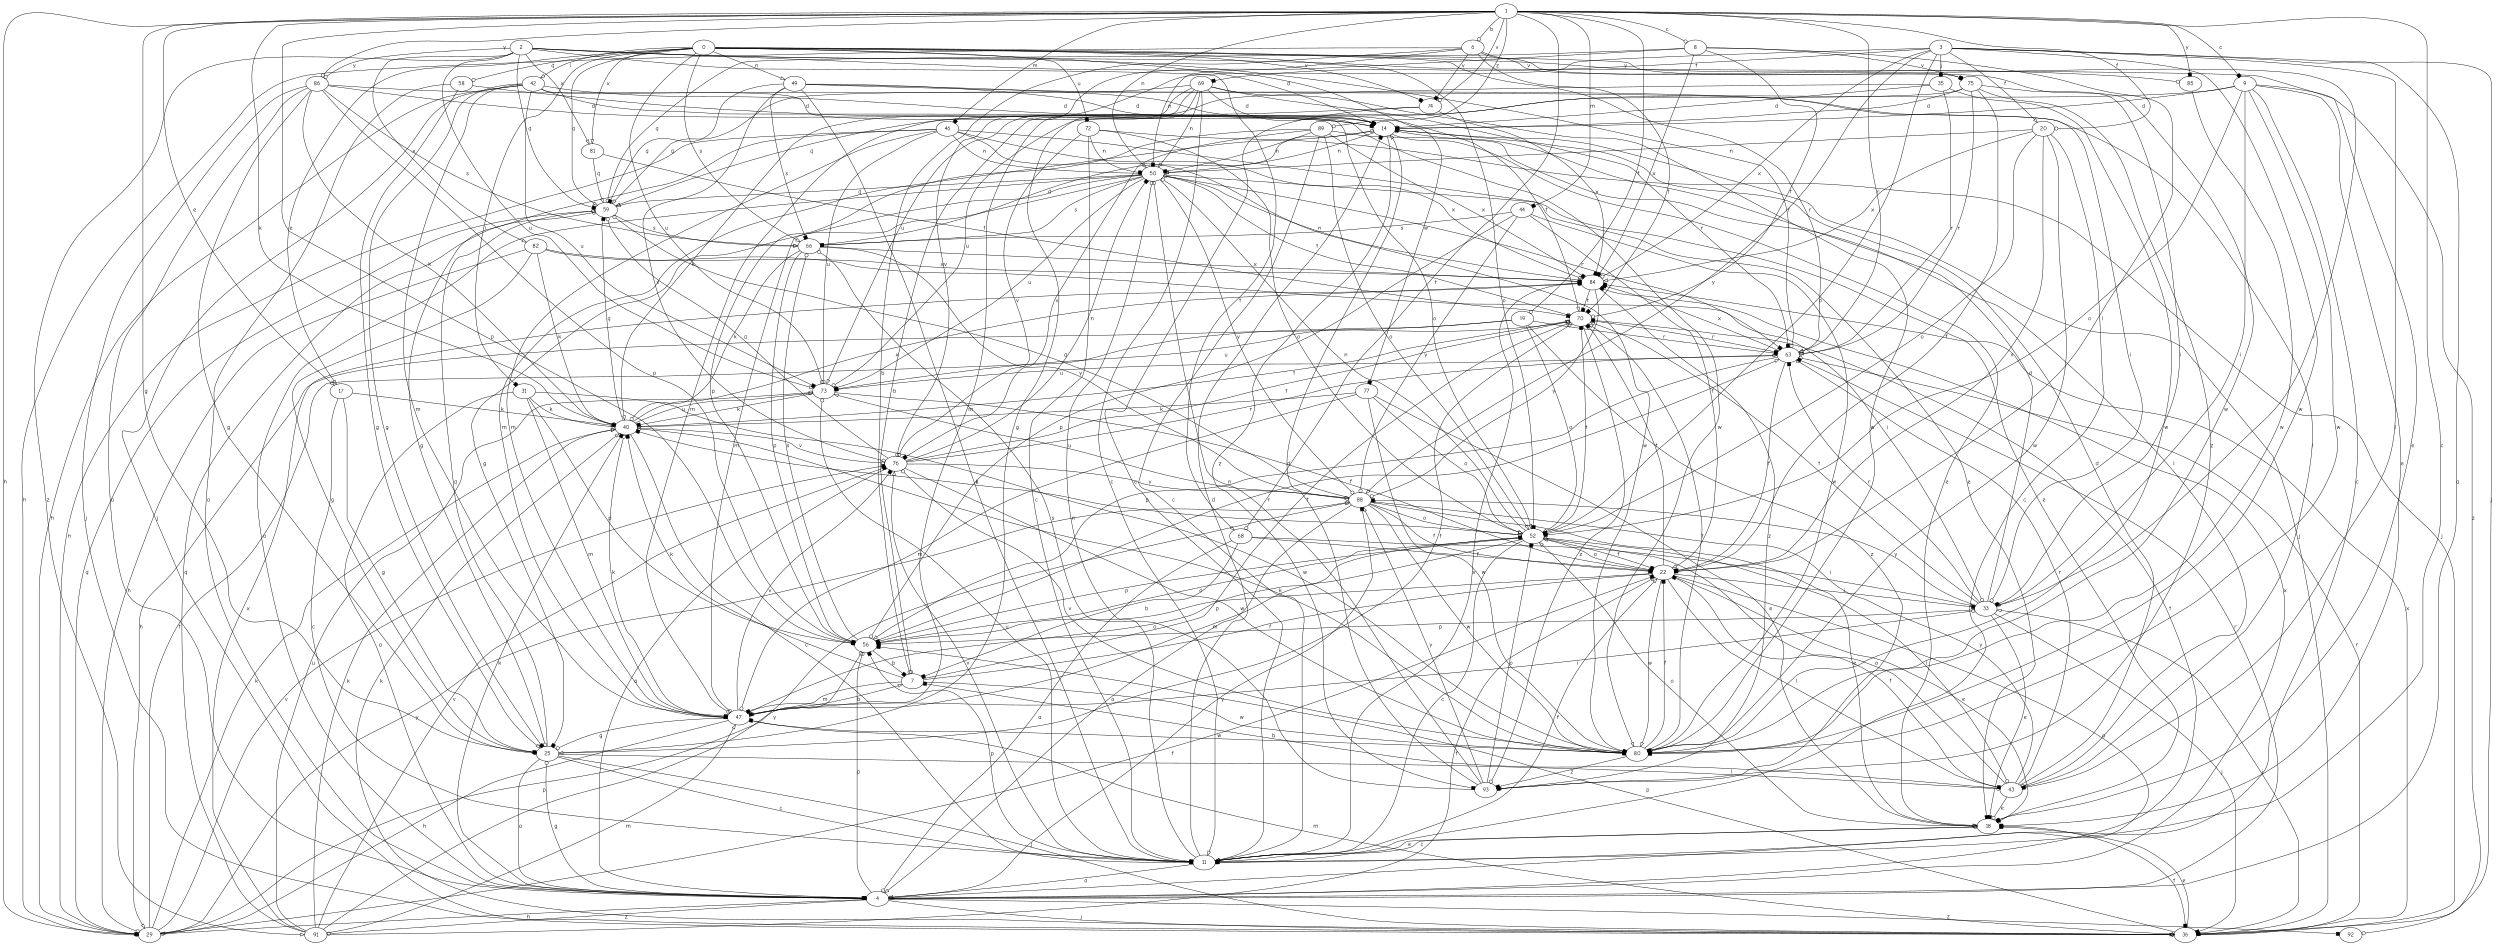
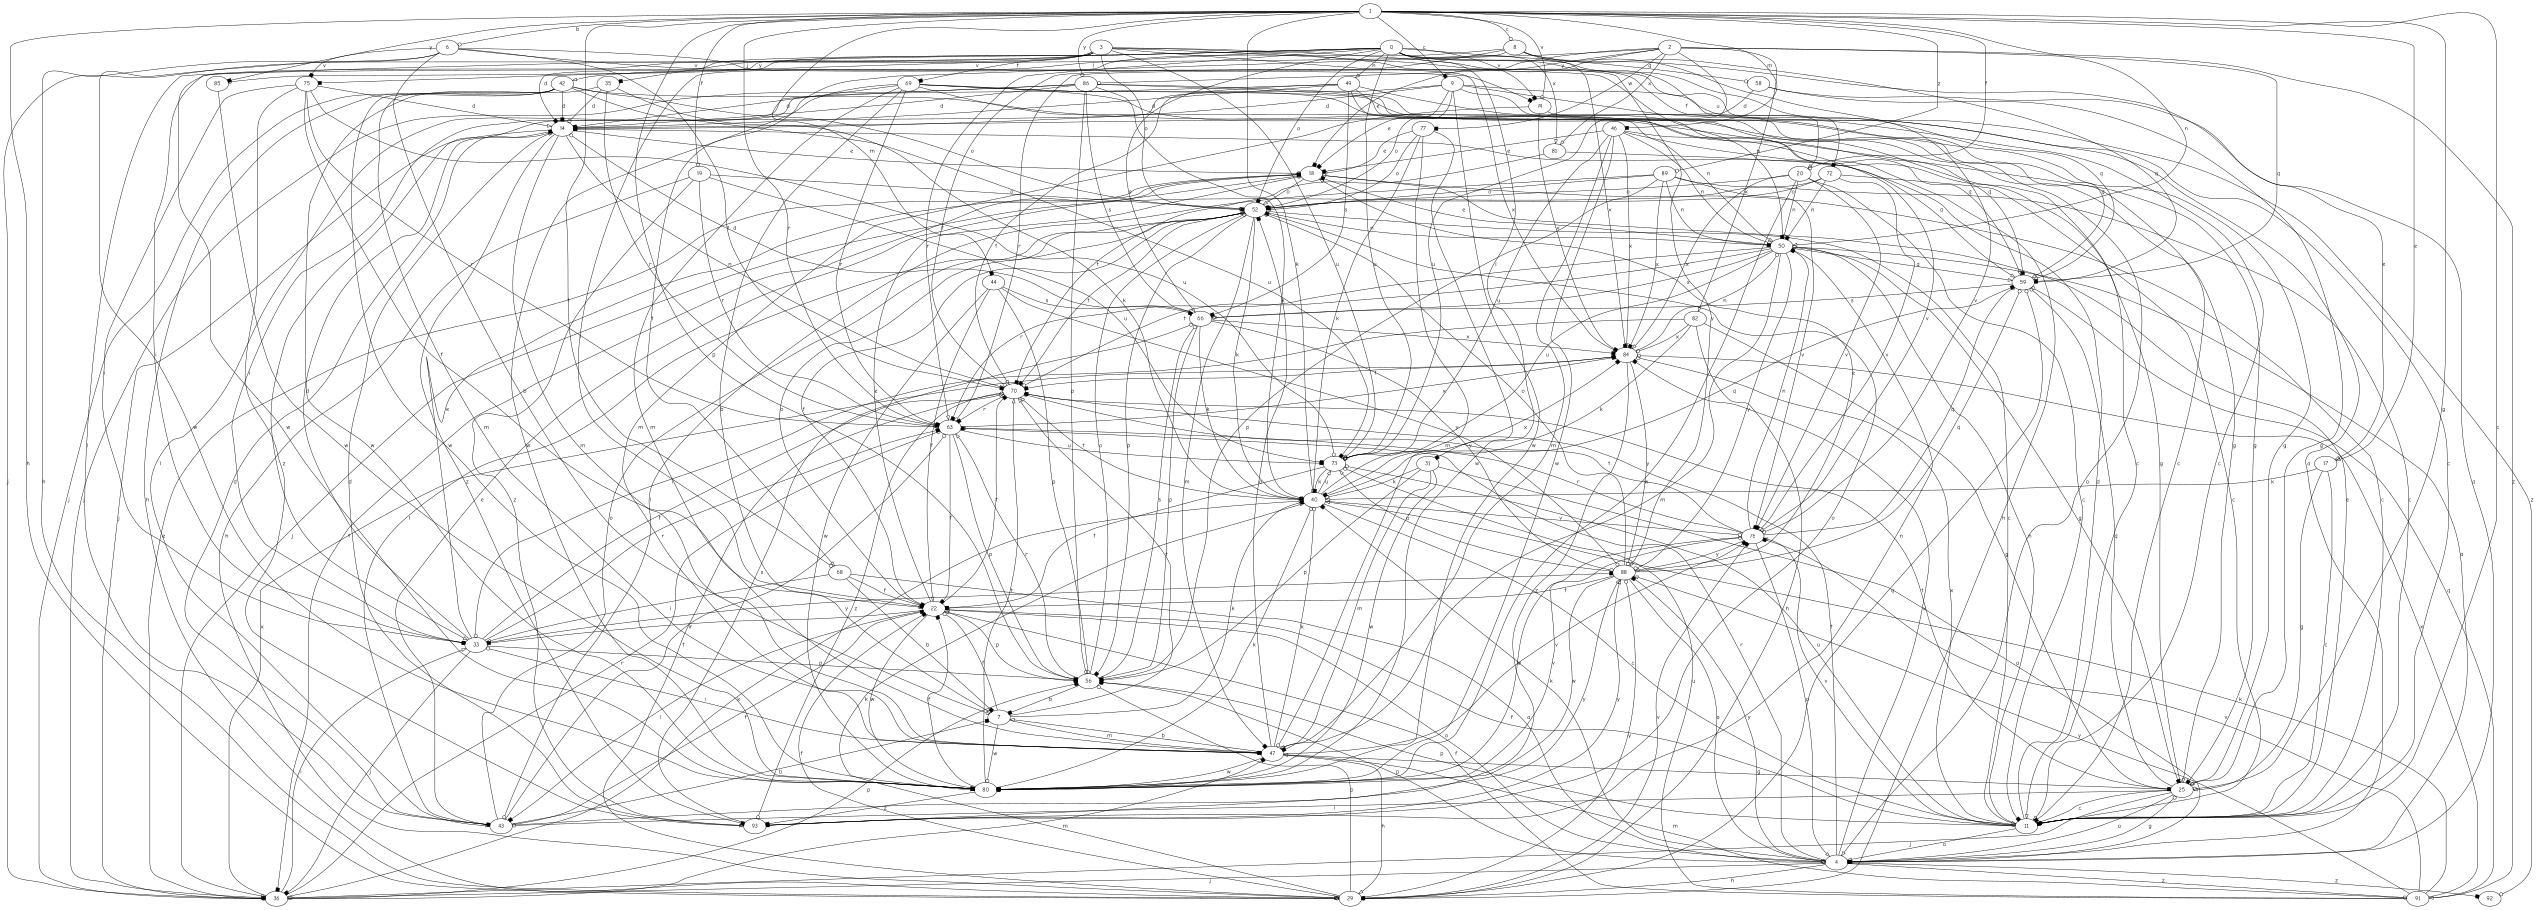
edge "14" -> "50": now "14" -> "70"
edge "20" -> "22": now "20" -> "76"
edge "25" -> "70": arrowhead onormal -> odot
